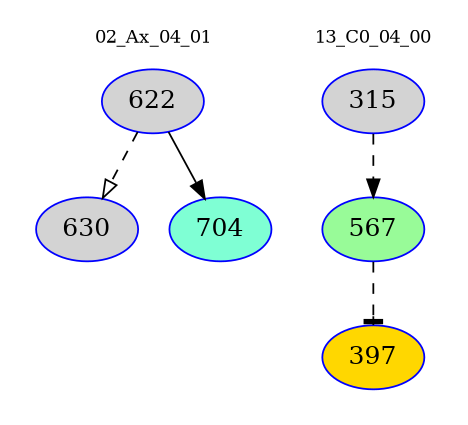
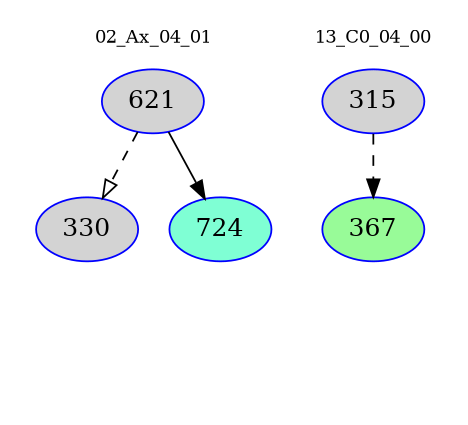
node "622": label "622" -> "621"
node "630": label "630" -> "330"
node "704": label "704" -> "724"
node "567": label "567" -> "367"
node "397": removed
